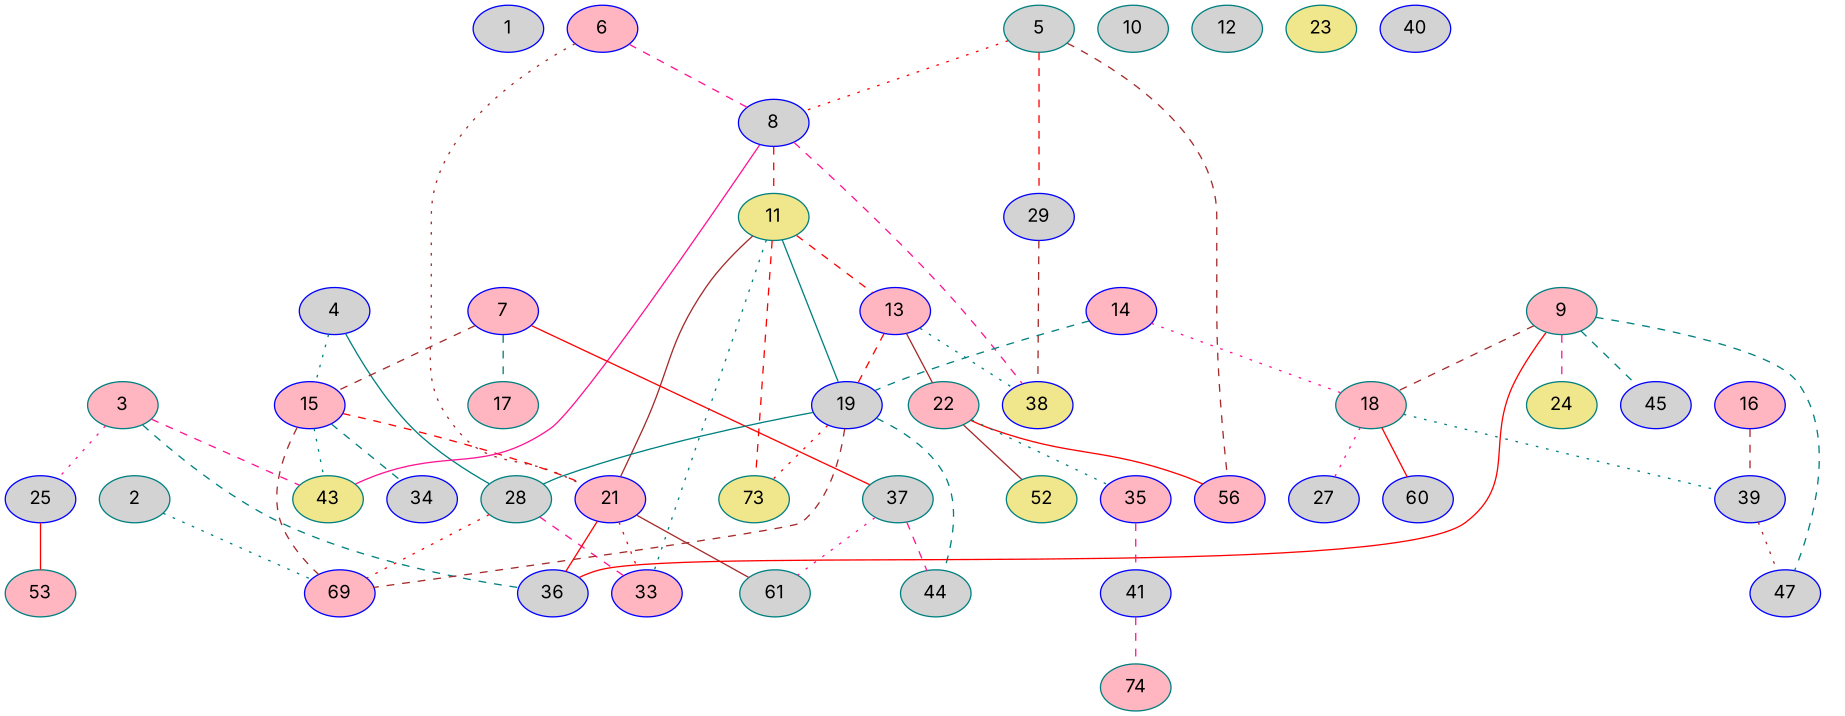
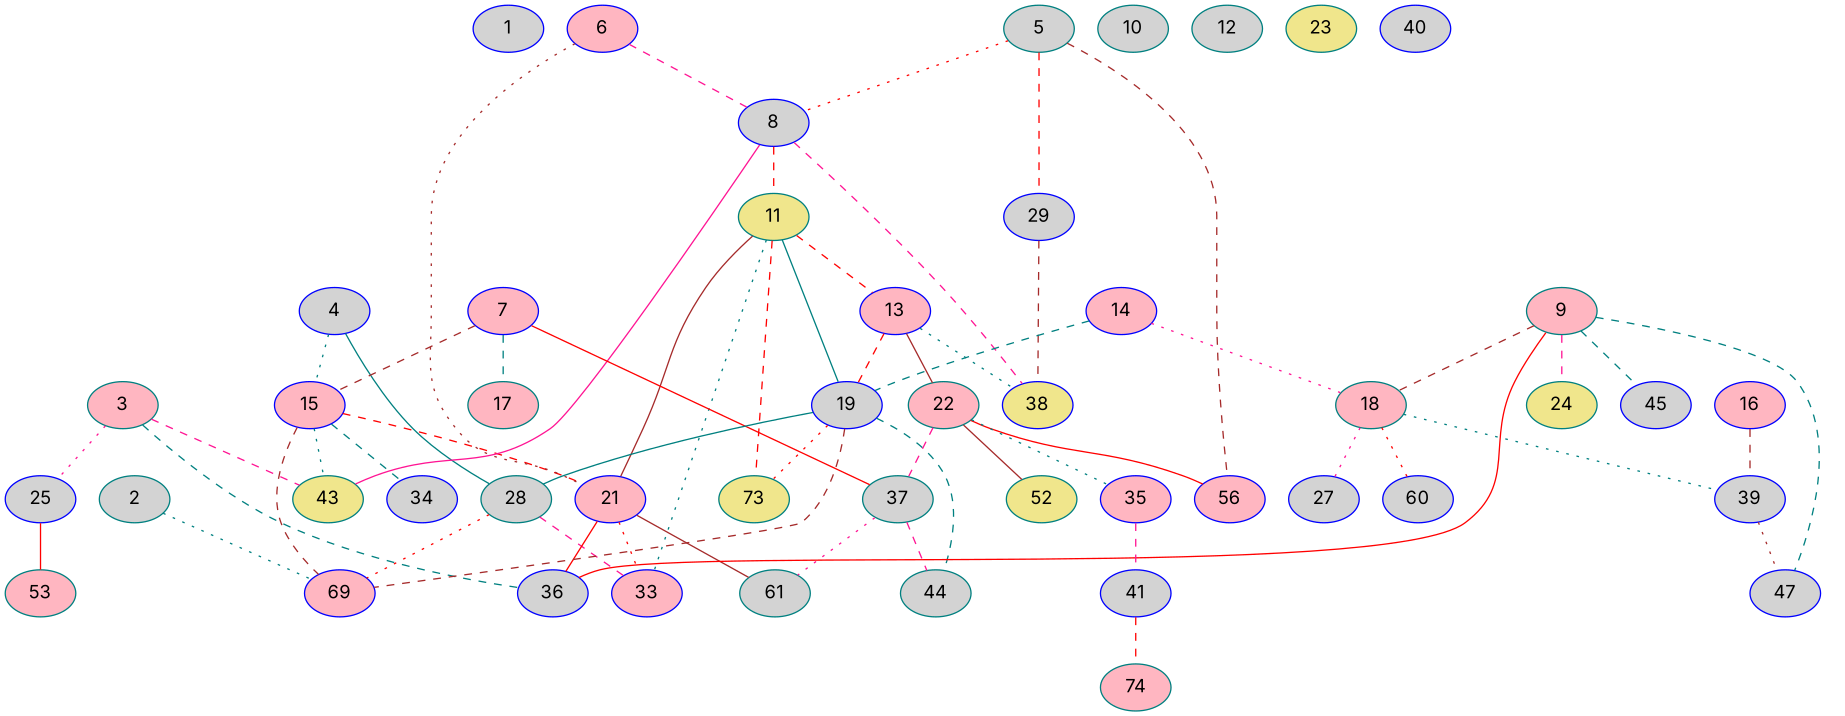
edge "18" -- "60": style solid -> dotted
edge "22" -- "37": added
edge "41" -- "74": color deeppink -> red
